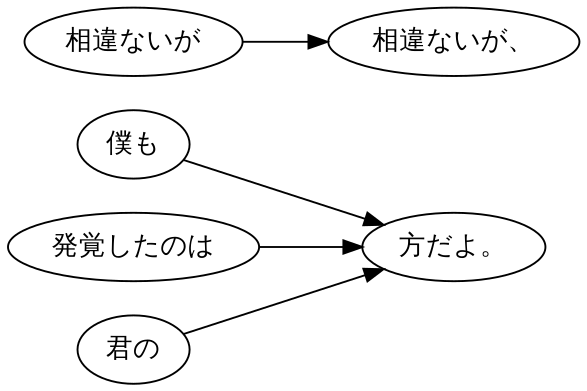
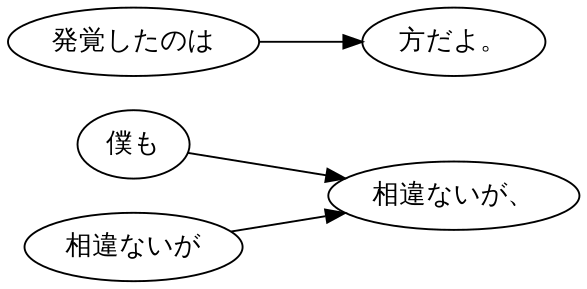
edge "僕も" -> "方だよ。": now "僕も" -> "相違ないが、"
node "君の": removed
